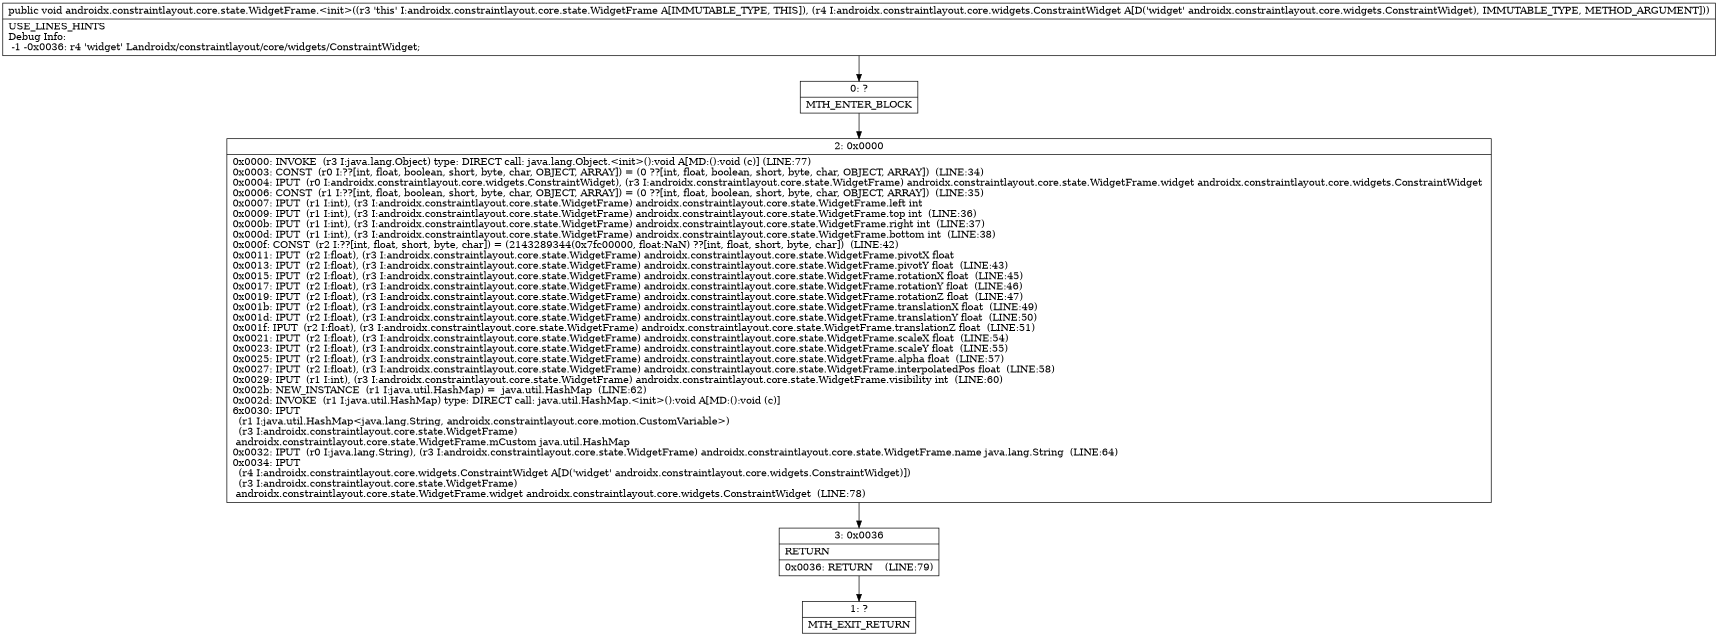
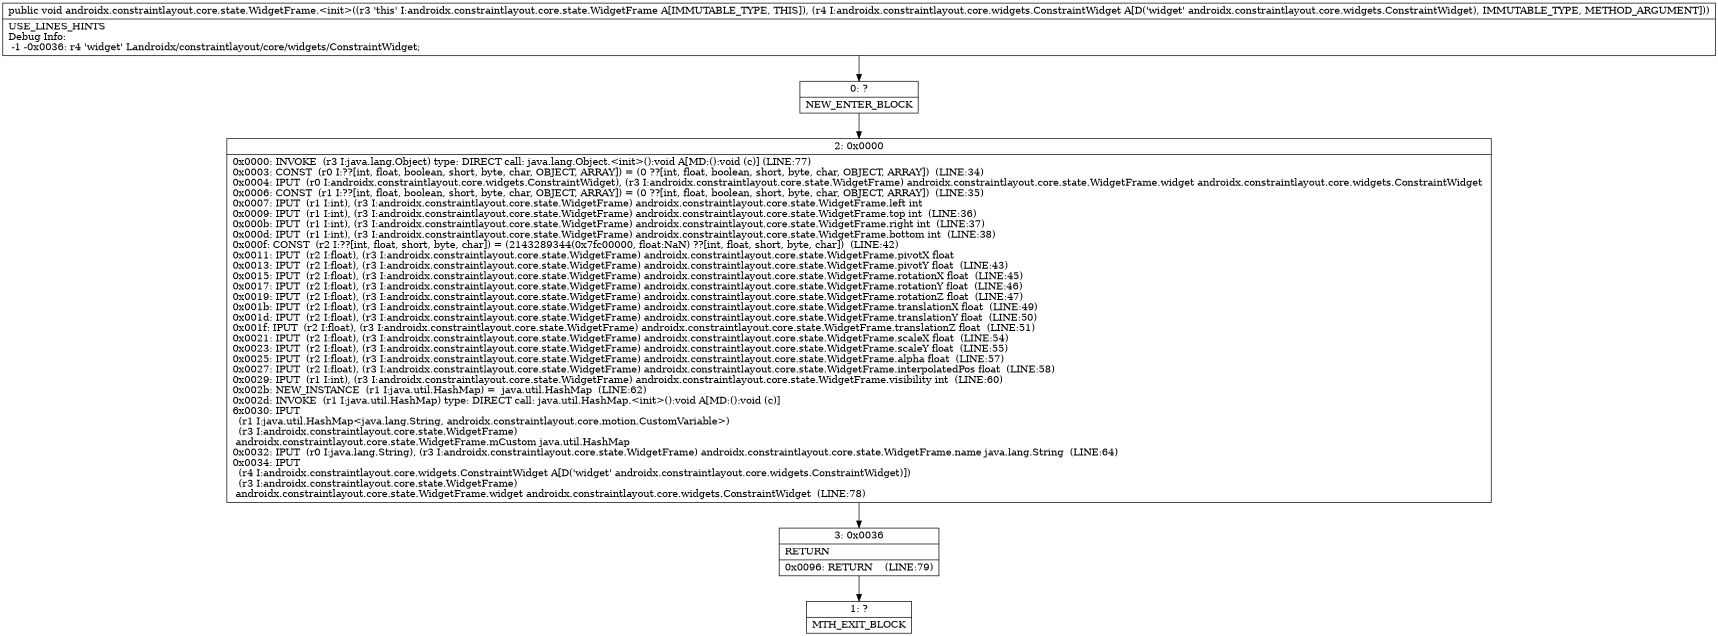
node "0: ?": text "MTH_ENTER_BLOCK" -> "NEW_ENTER_BLOCK"
node "3: 0x0036": text "0x0036: RETURN    (LINE:79)" -> "0x0096: RETURN    (LINE:79)"
node "1: ?": text "MTH_EXIT_RETURN" -> "MTH_EXIT_BLOCK"
